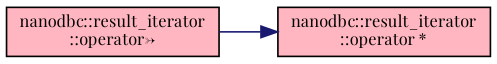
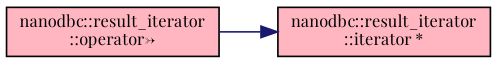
node "nanodbc::result_iterator ::operator *": label "nanodbc::result_iterator ::operator *" -> "nanodbc::result_iterator ::iterator *"
